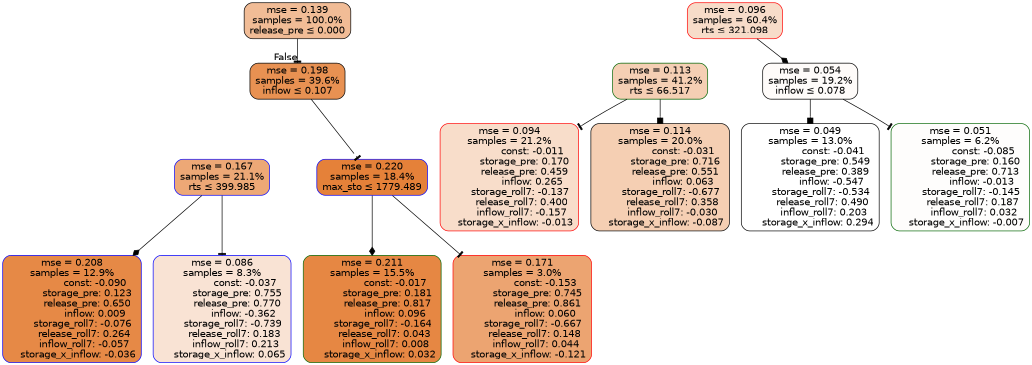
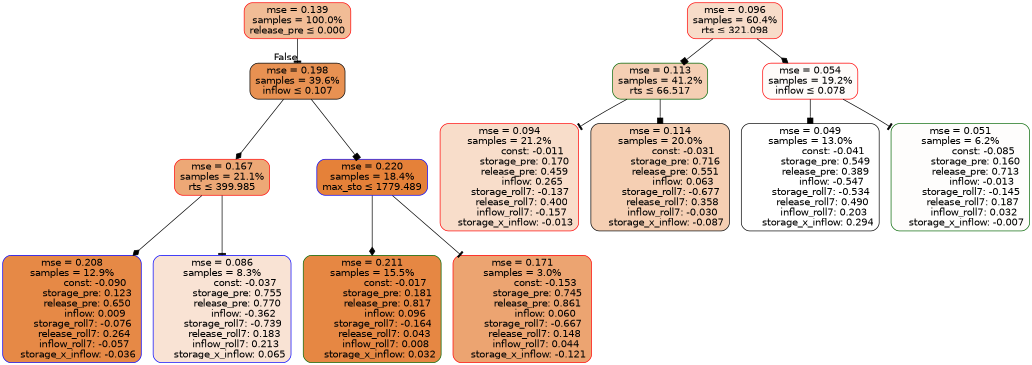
node "mse = 0.139 samples = 100.0% release_pre ≤ 0.000": color black -> red
edge "mse = 0.096 samples = 60.4% rts ≤ 321.098" -> "mse = 0.113 samples = 41.2% rts ≤ 66.517": added
node "mse = 0.054 samples = 19.2% inflow ≤ 0.078": color black -> red
edge "mse = 0.198 samples = 39.6% inflow ≤ 0.107" -> "mse = 0.167 samples = 21.1% rts ≤ 399.985": added
edge "mse = 0.198 samples = 39.6% inflow ≤ 0.107" -> "mse = 0.220 samples = 18.4% max_sto ≤ 1779.489": arrowhead tee -> box
node "mse = 0.167 samples = 21.1% rts ≤ 399.985": color blue -> red
